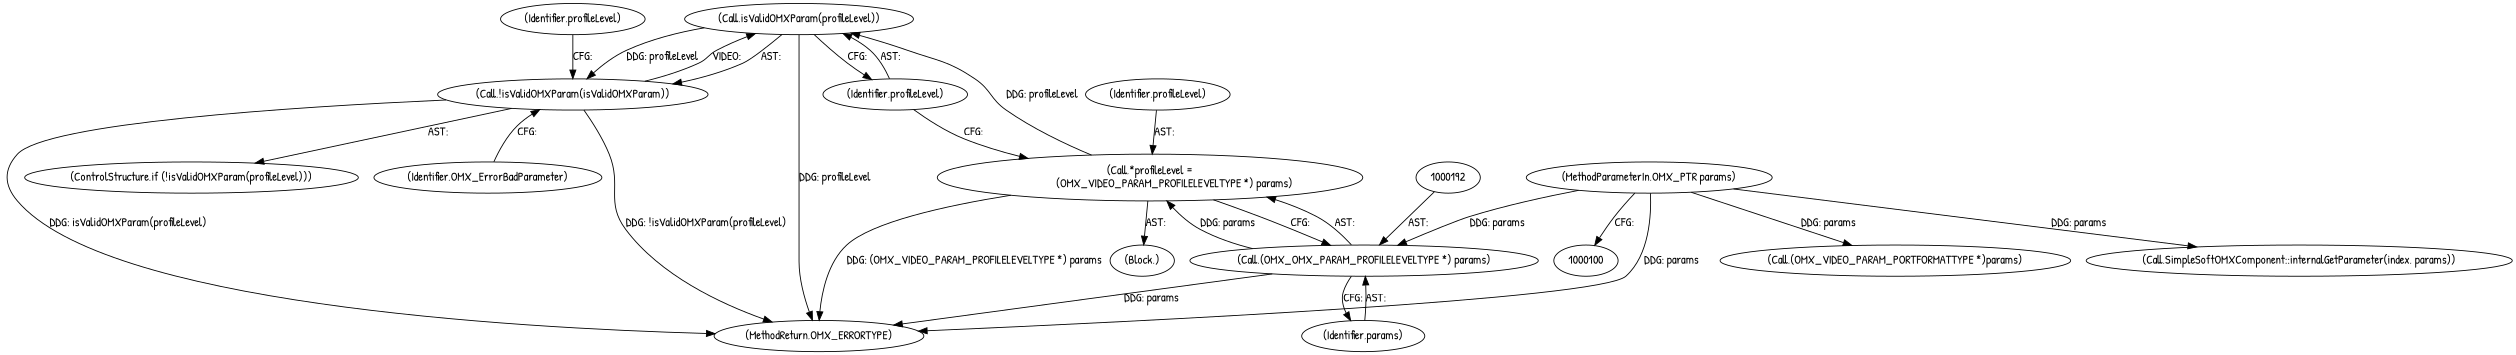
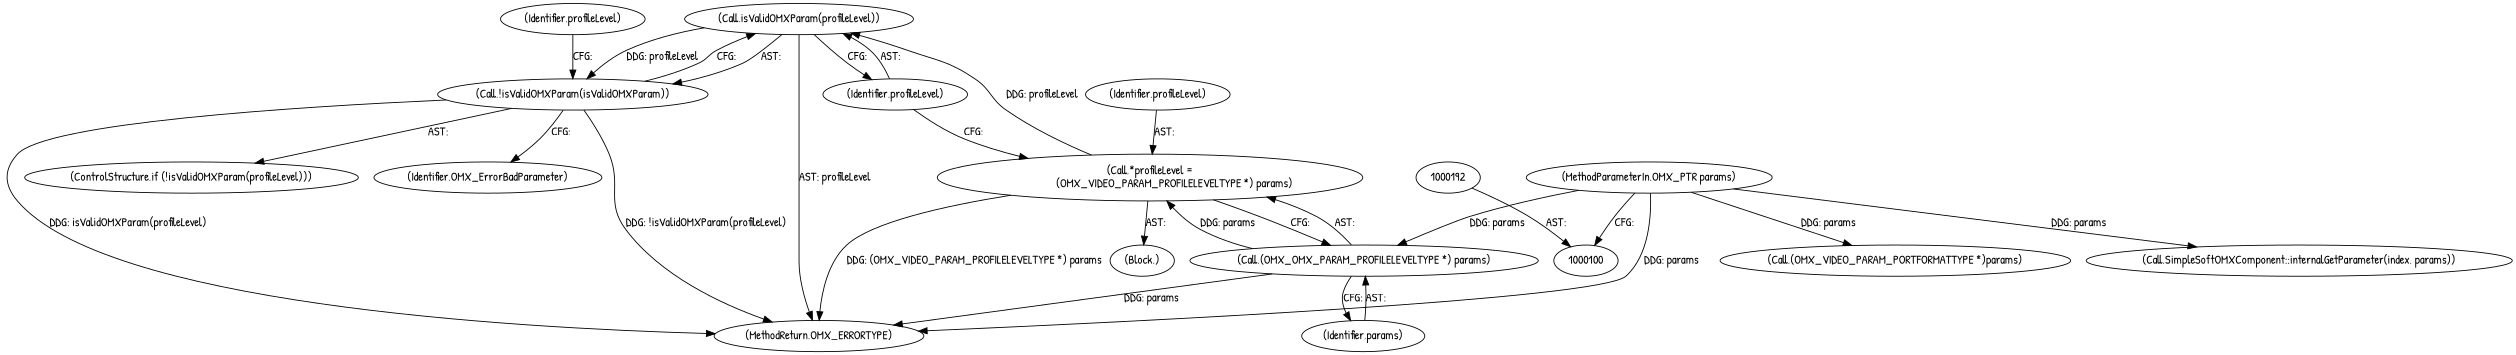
edge "(Call,!isValidOMXParam(isValidOMXParam))" -> "(Call,isValidOMXParam(profileLevel))": label "VIDEO: " -> "CFG: "
edge "(Identifier,OMX_ErrorBadParameter)" -> "(Call,!isValidOMXParam(isValidOMXParam))": reversed
edge "(Call,isValidOMXParam(profileLevel))" -> "(MethodReturn,OMX_ERRORTYPE)": label "DDG: profileLevel" -> "AST: profileLevel"
edge "1000192" -> "(Call,(OMX_OMX_PARAM_PROFILELEVELTYPE *) params)": now "1000192" -> "1000100"
